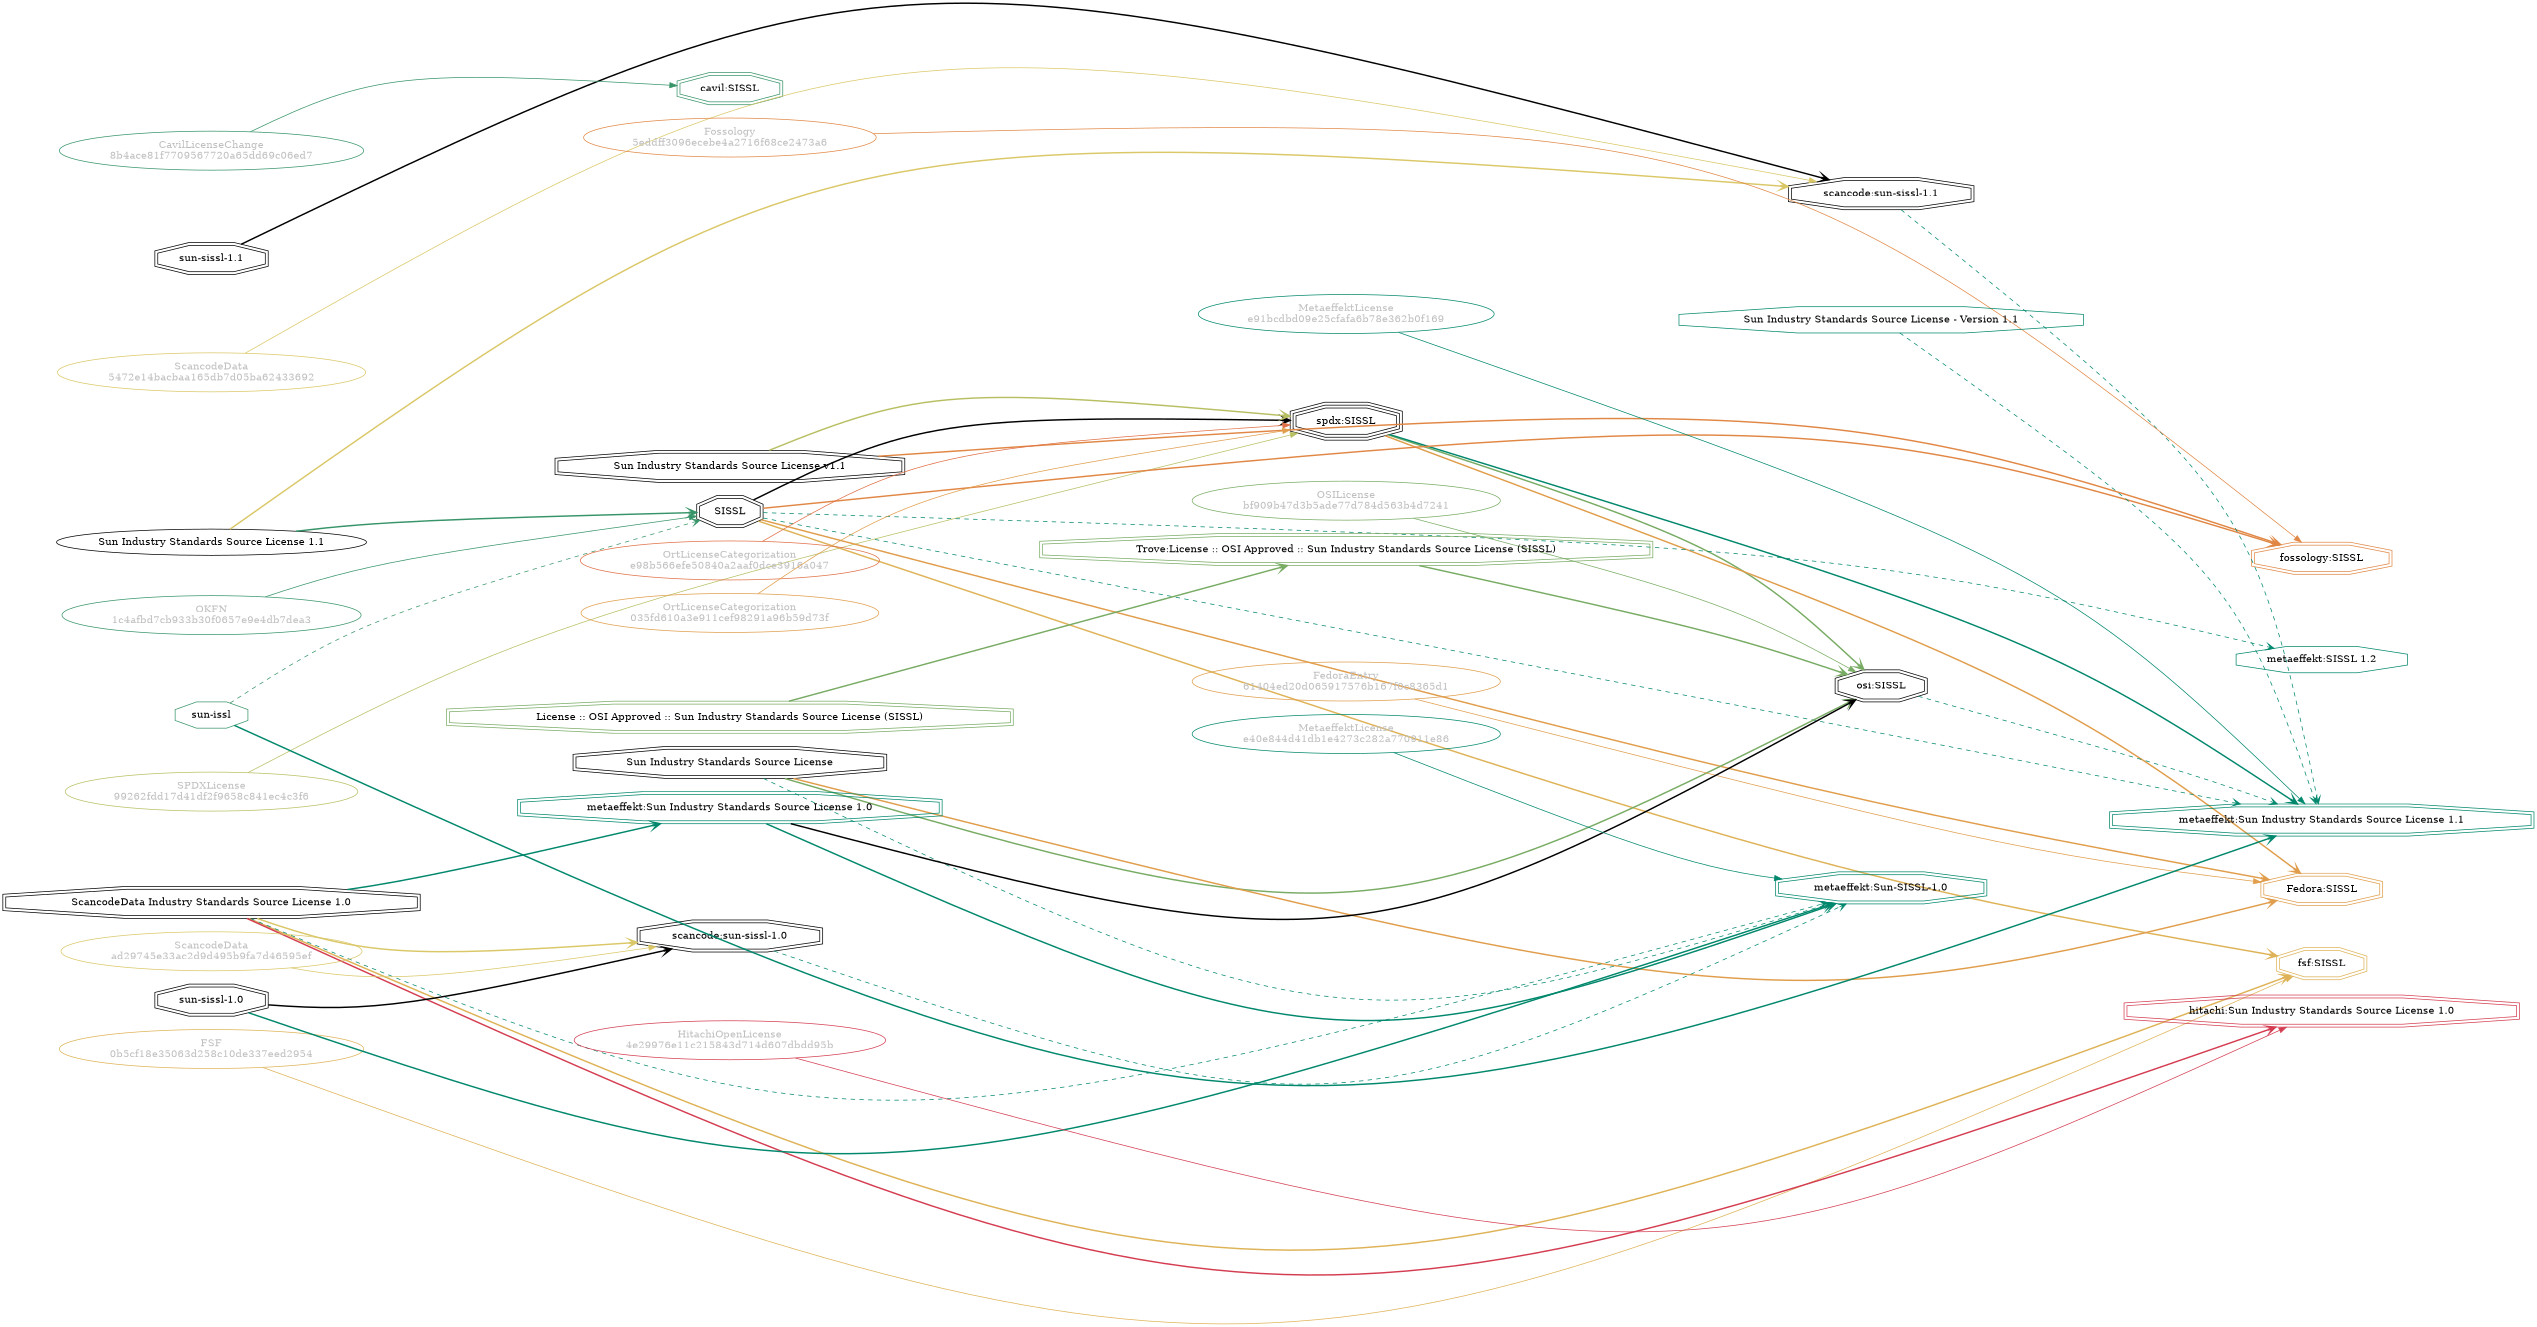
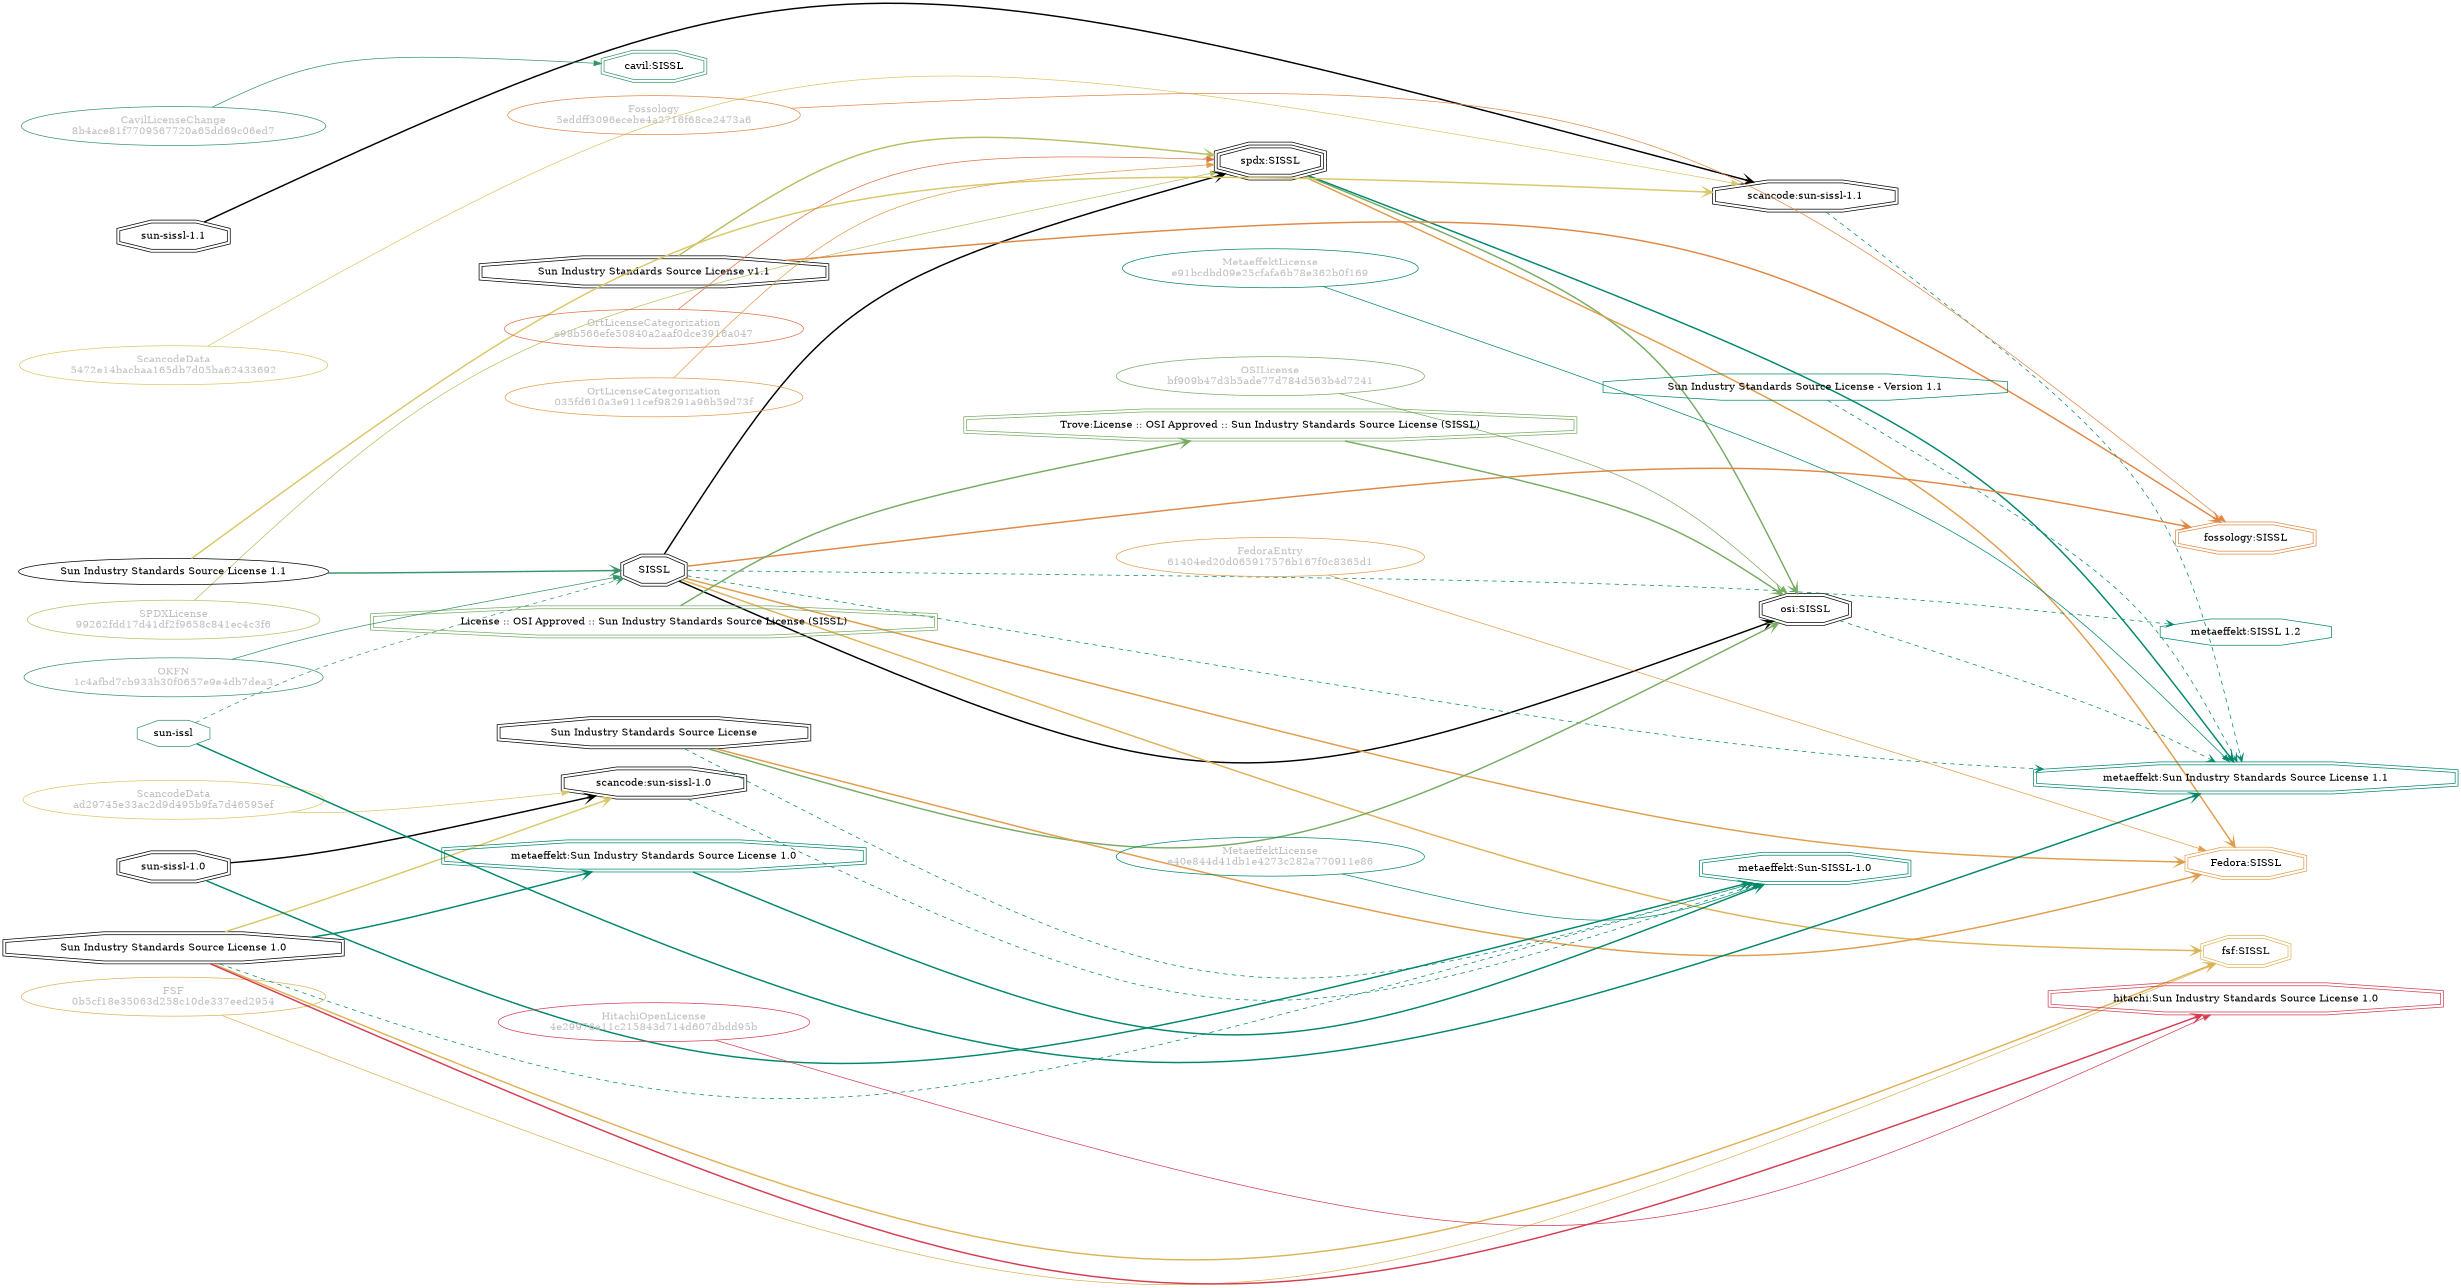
node "ScancodeData Industry Standards Source License 1.0": label "ScancodeData Industry Standards Source License 1.0" -> "Sun Industry Standards Source License 1.0"
edge "metaeffekt:Sun Industry Standards Source License 1.0" -> "osi:SISSL": now "SISSL" -> "osi:SISSL"
